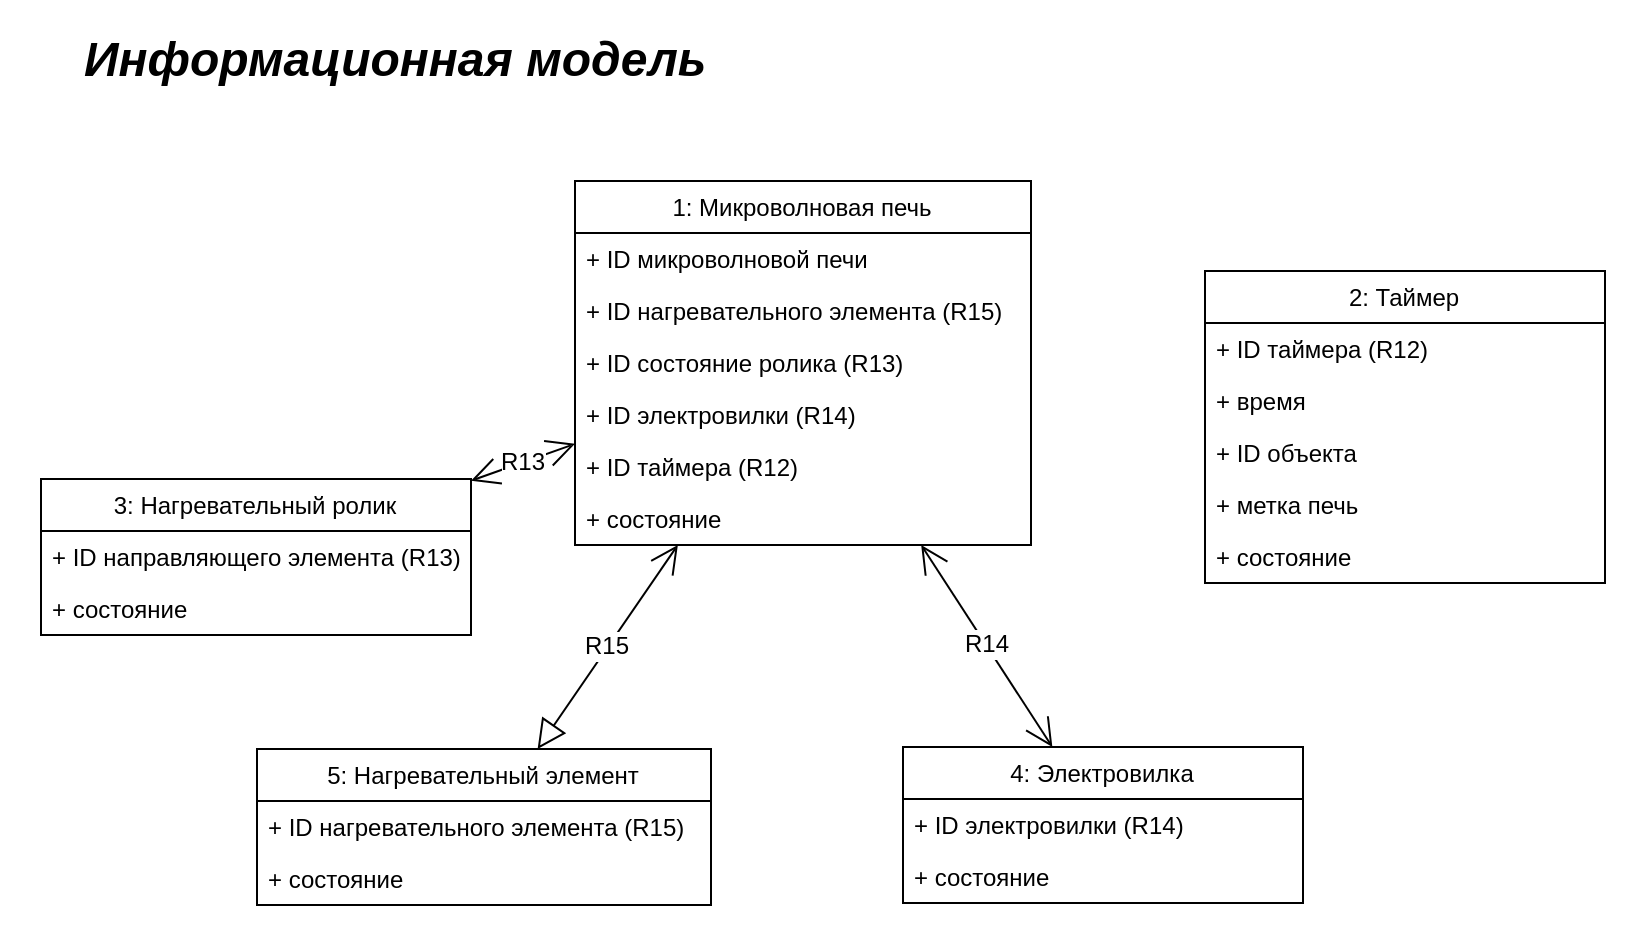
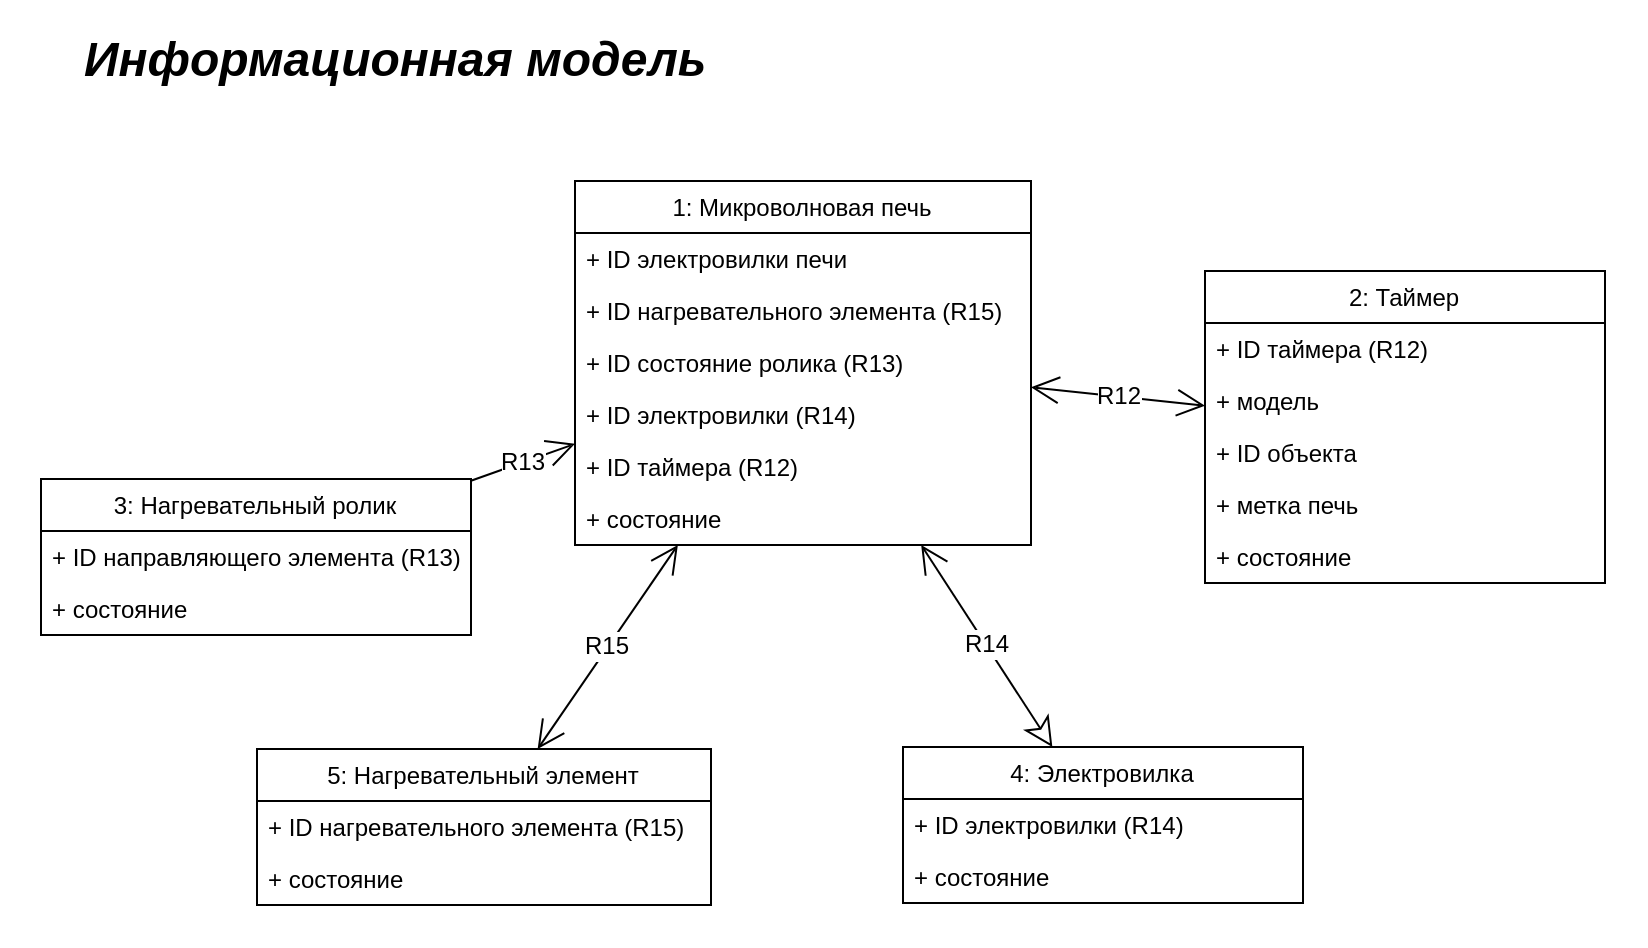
node "+ ID микроволновой печи": label "+ ID микроволновой печи" -> "+ ID электровилки печи"
edge "1: Микроволновая печь" -- "2: Таймер": added, label "R12"
node "+ время": label "+ время" -> "+ модель"
edge "1: Микроволновая печь" -- "3: Нагревательный ролик": arrowhead open -> none
edge "1: Микроволновая печь" -- "5: Нагревательный элемент": arrowhead block -> open
edge "1: Микроволновая печь" -- "4: Электровилка": arrowhead open -> classic
